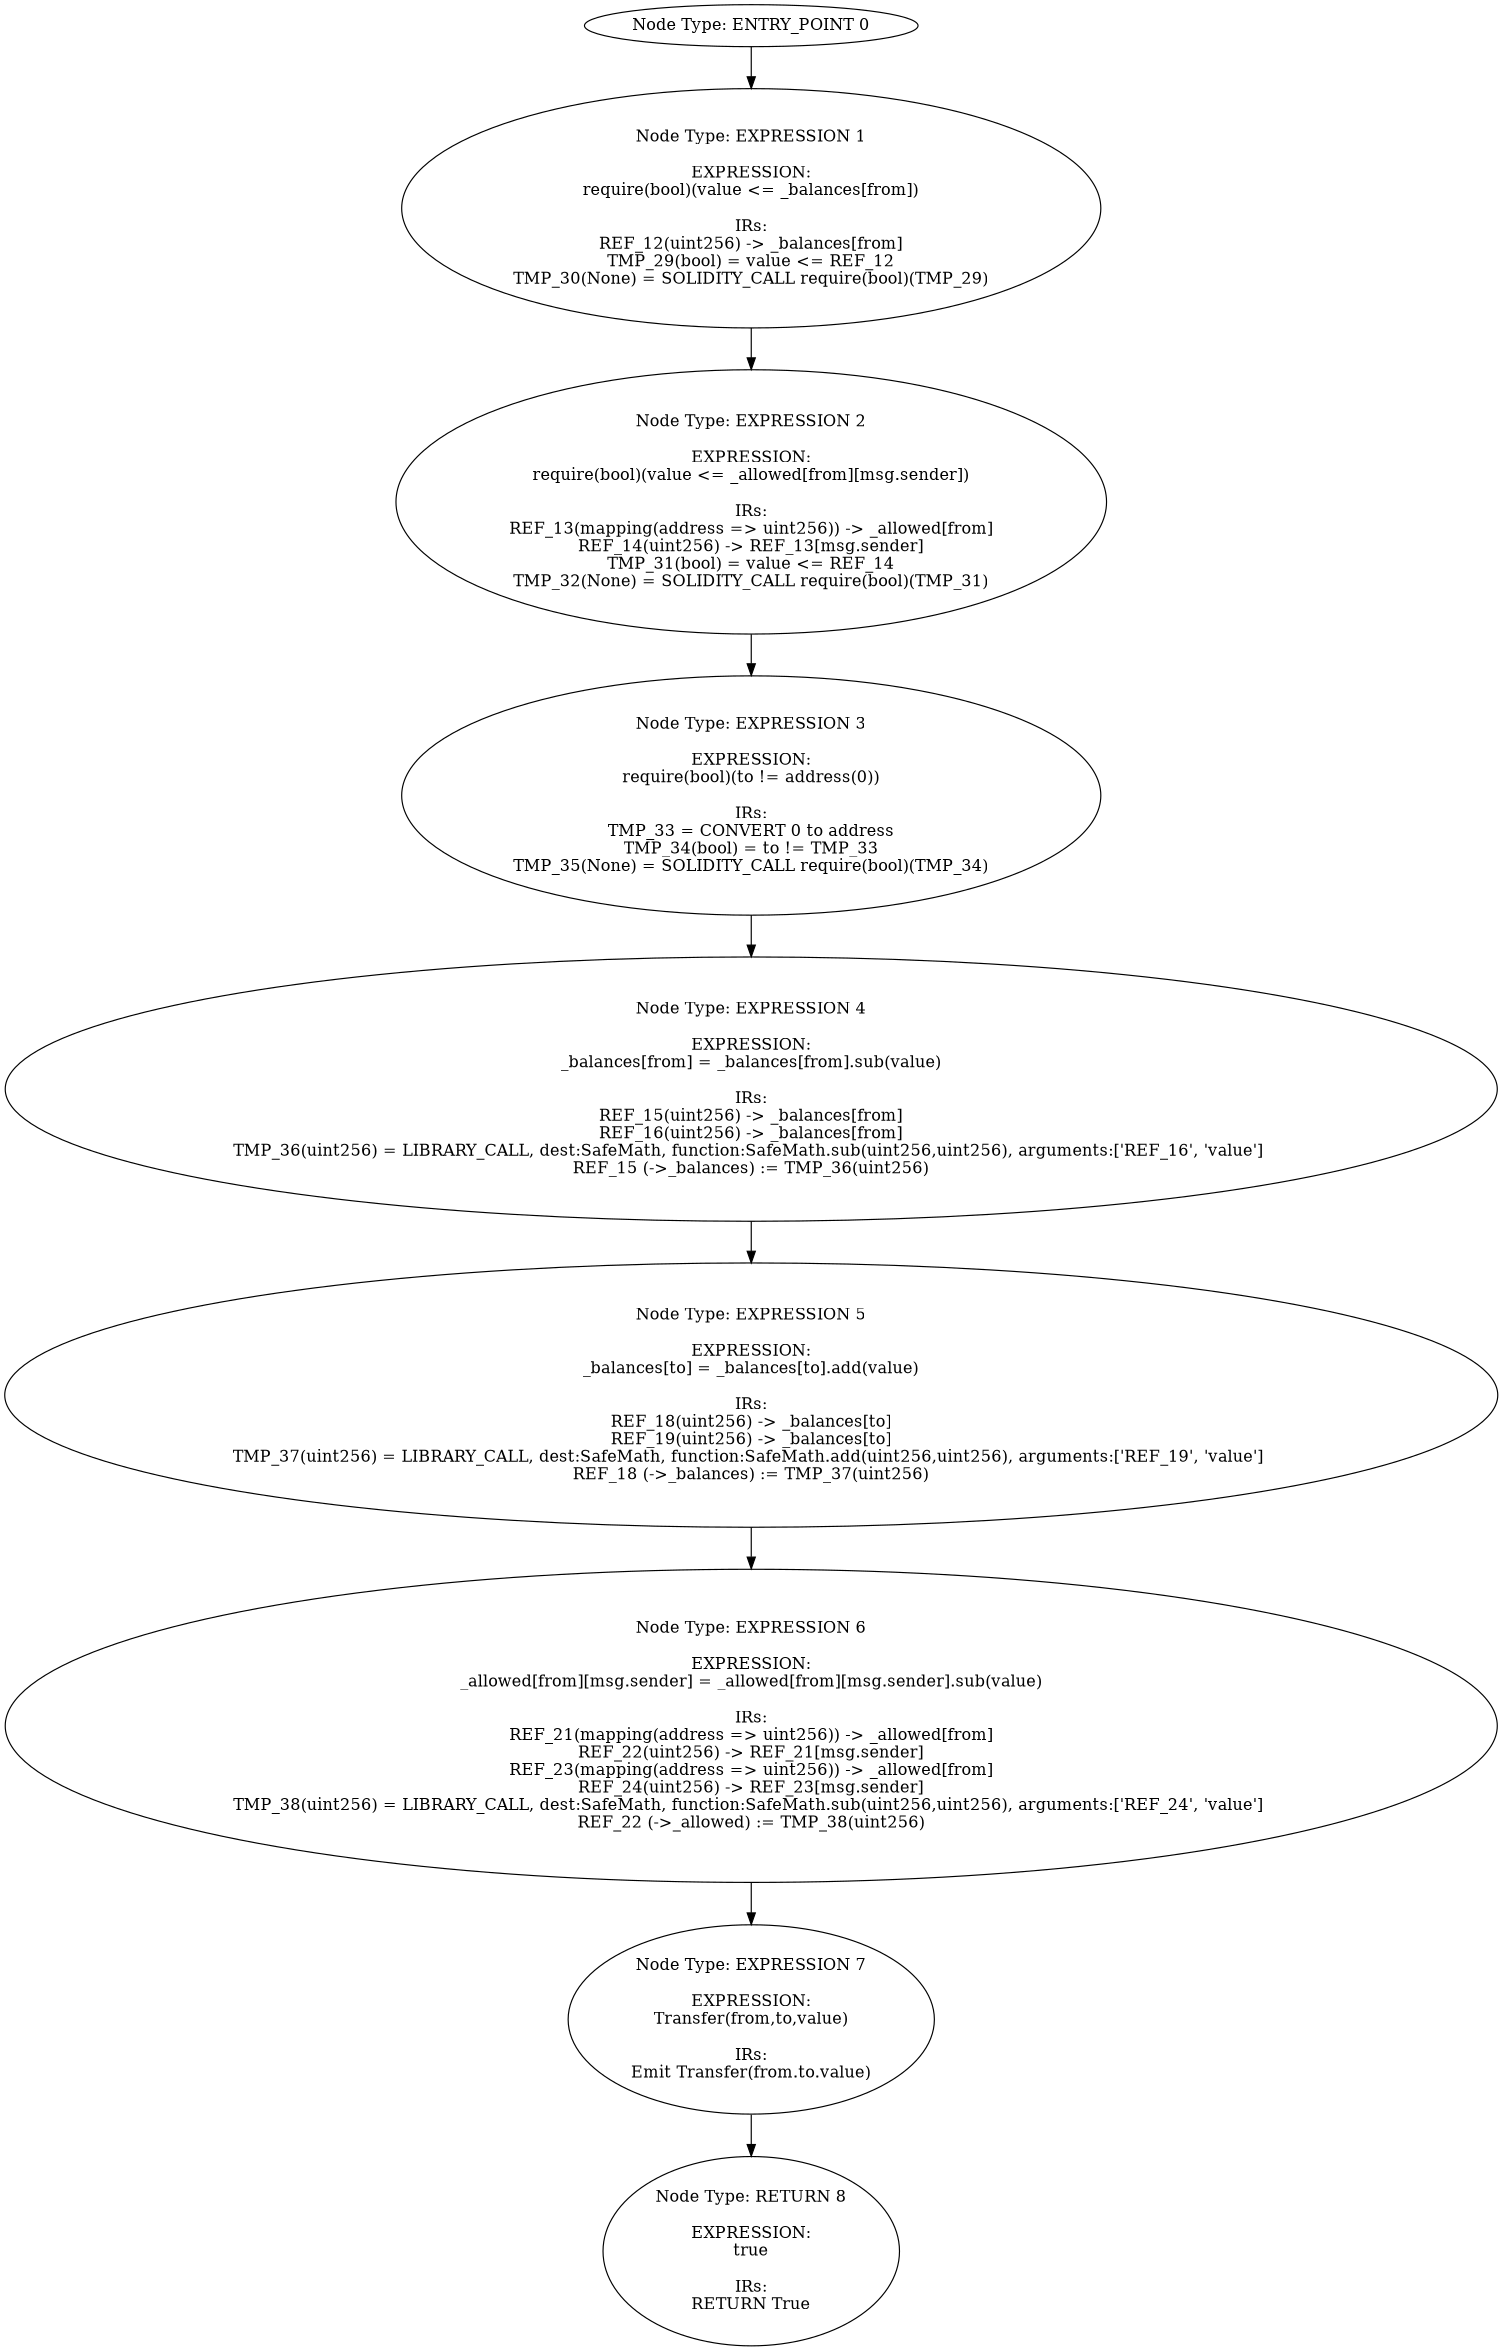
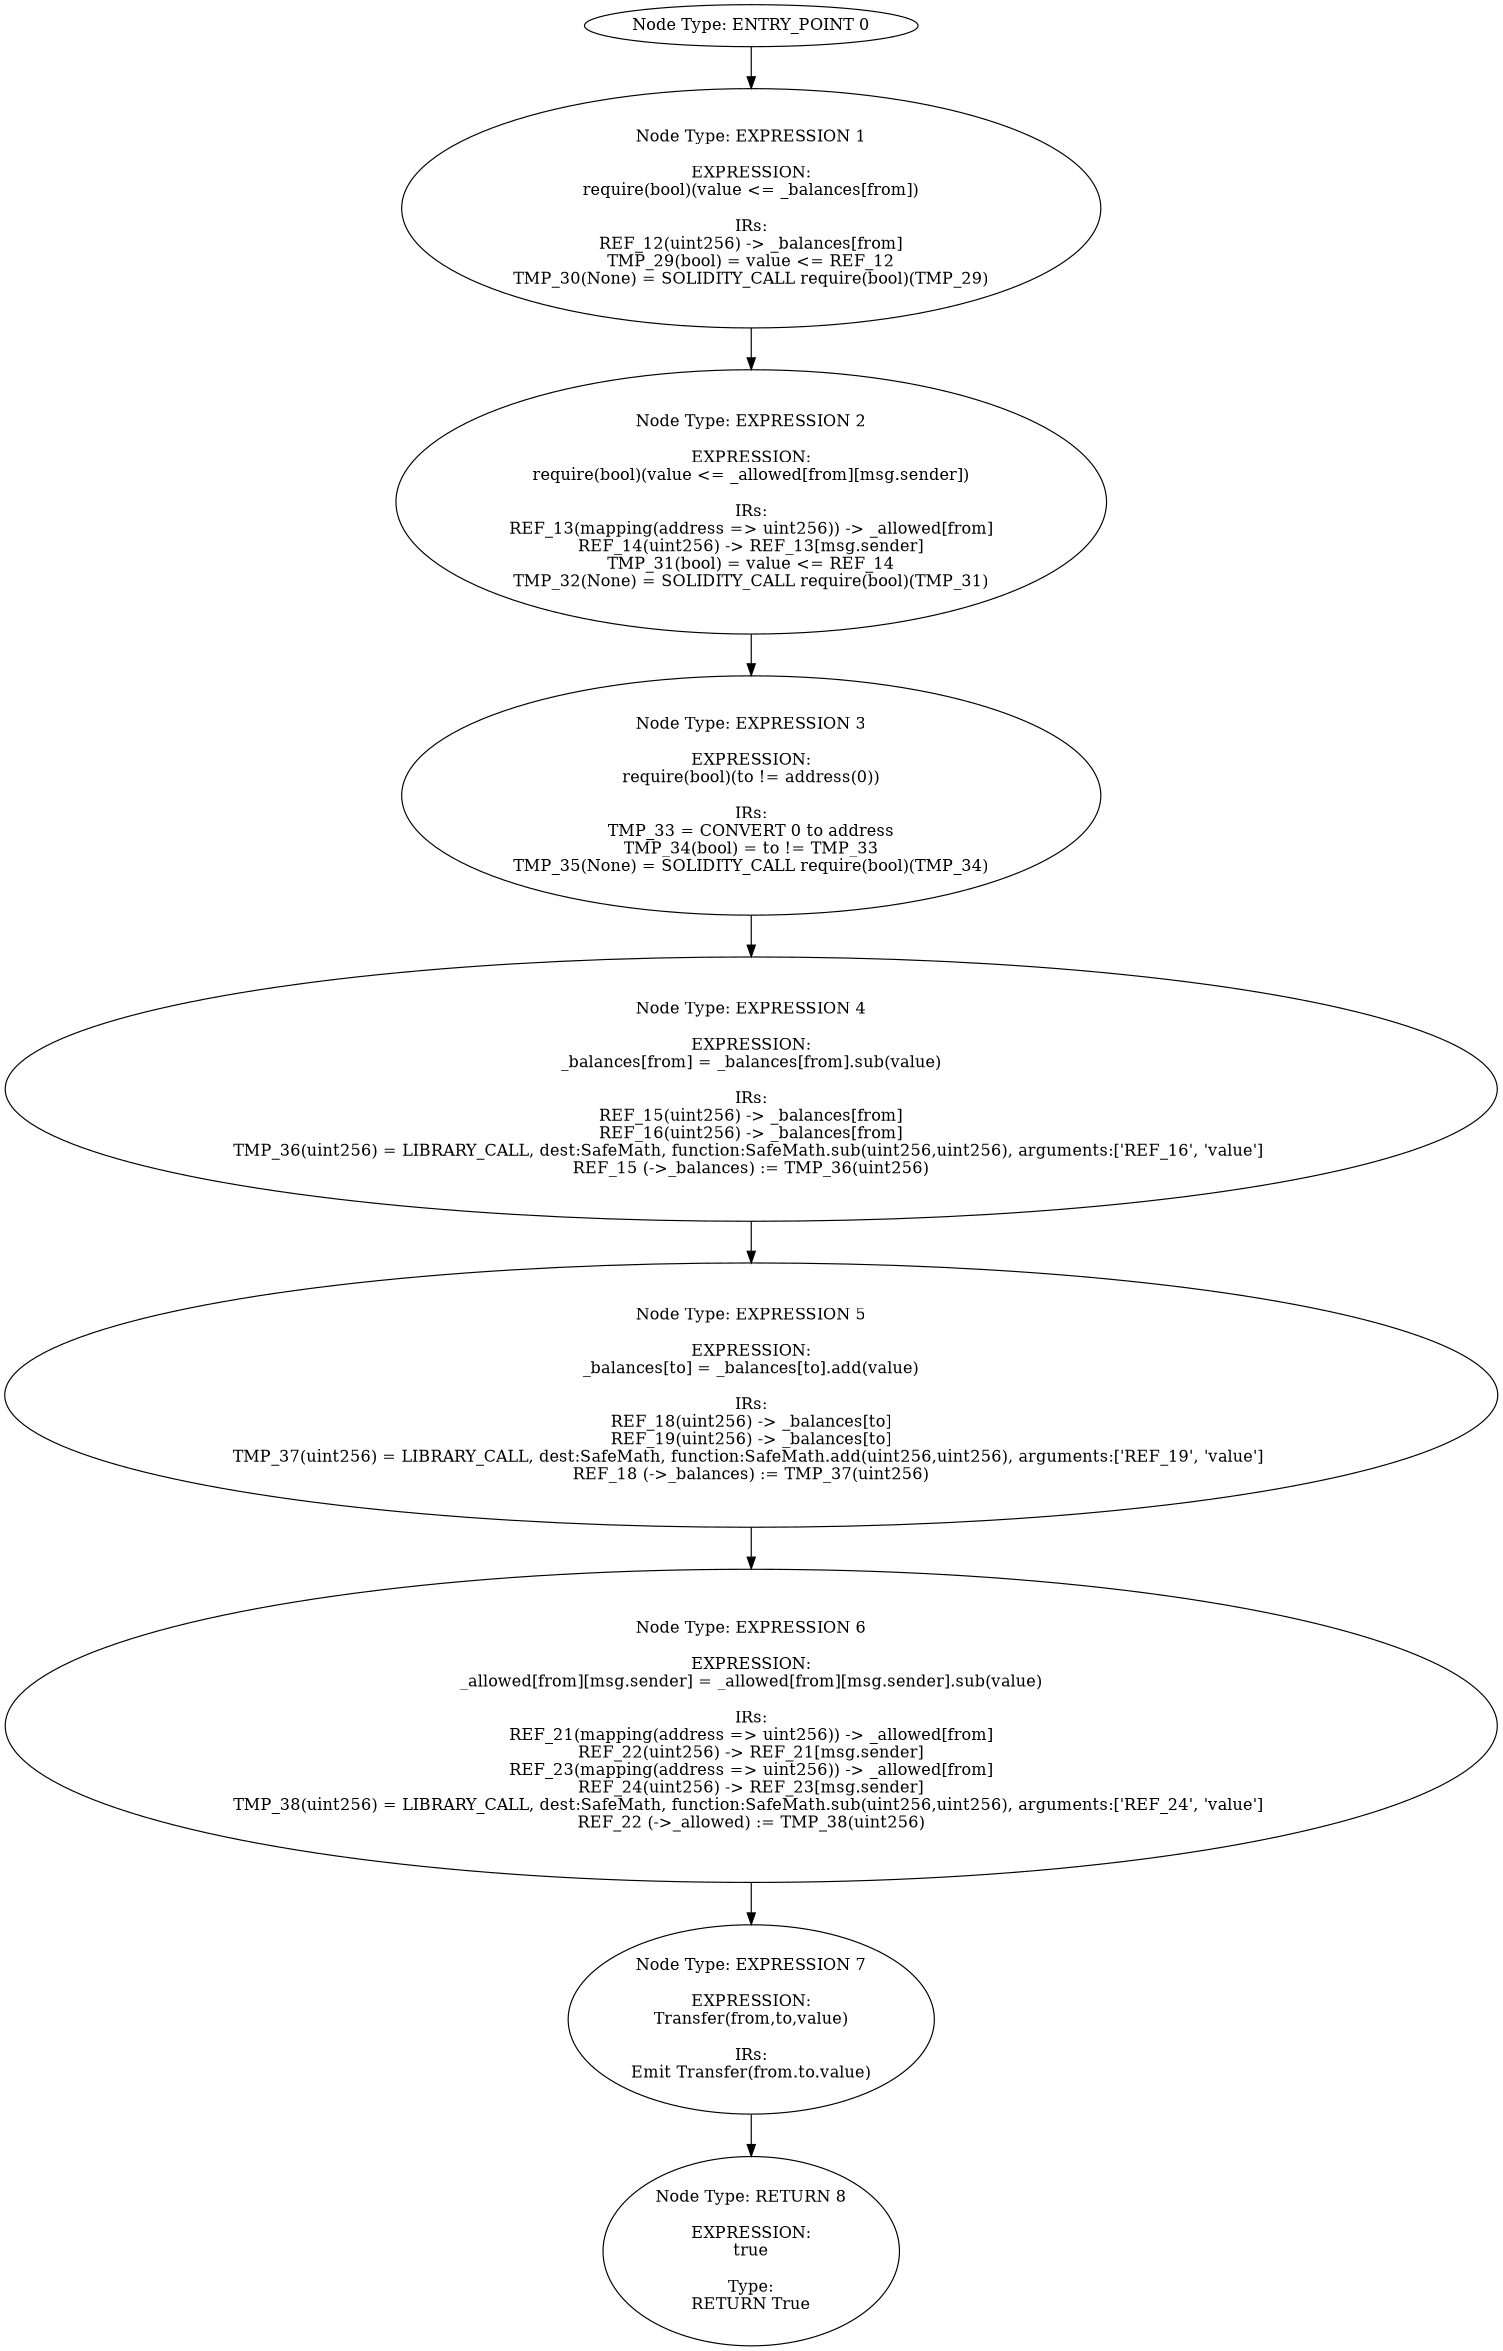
node "Node Type: RETURN 8 EXPRESSION: true IRs: RETURN True": label "Node Type: RETURN 8 EXPRESSION: true IRs: RETURN True" -> "Node Type: RETURN 8 EXPRESSION: true Type: RETURN True"
